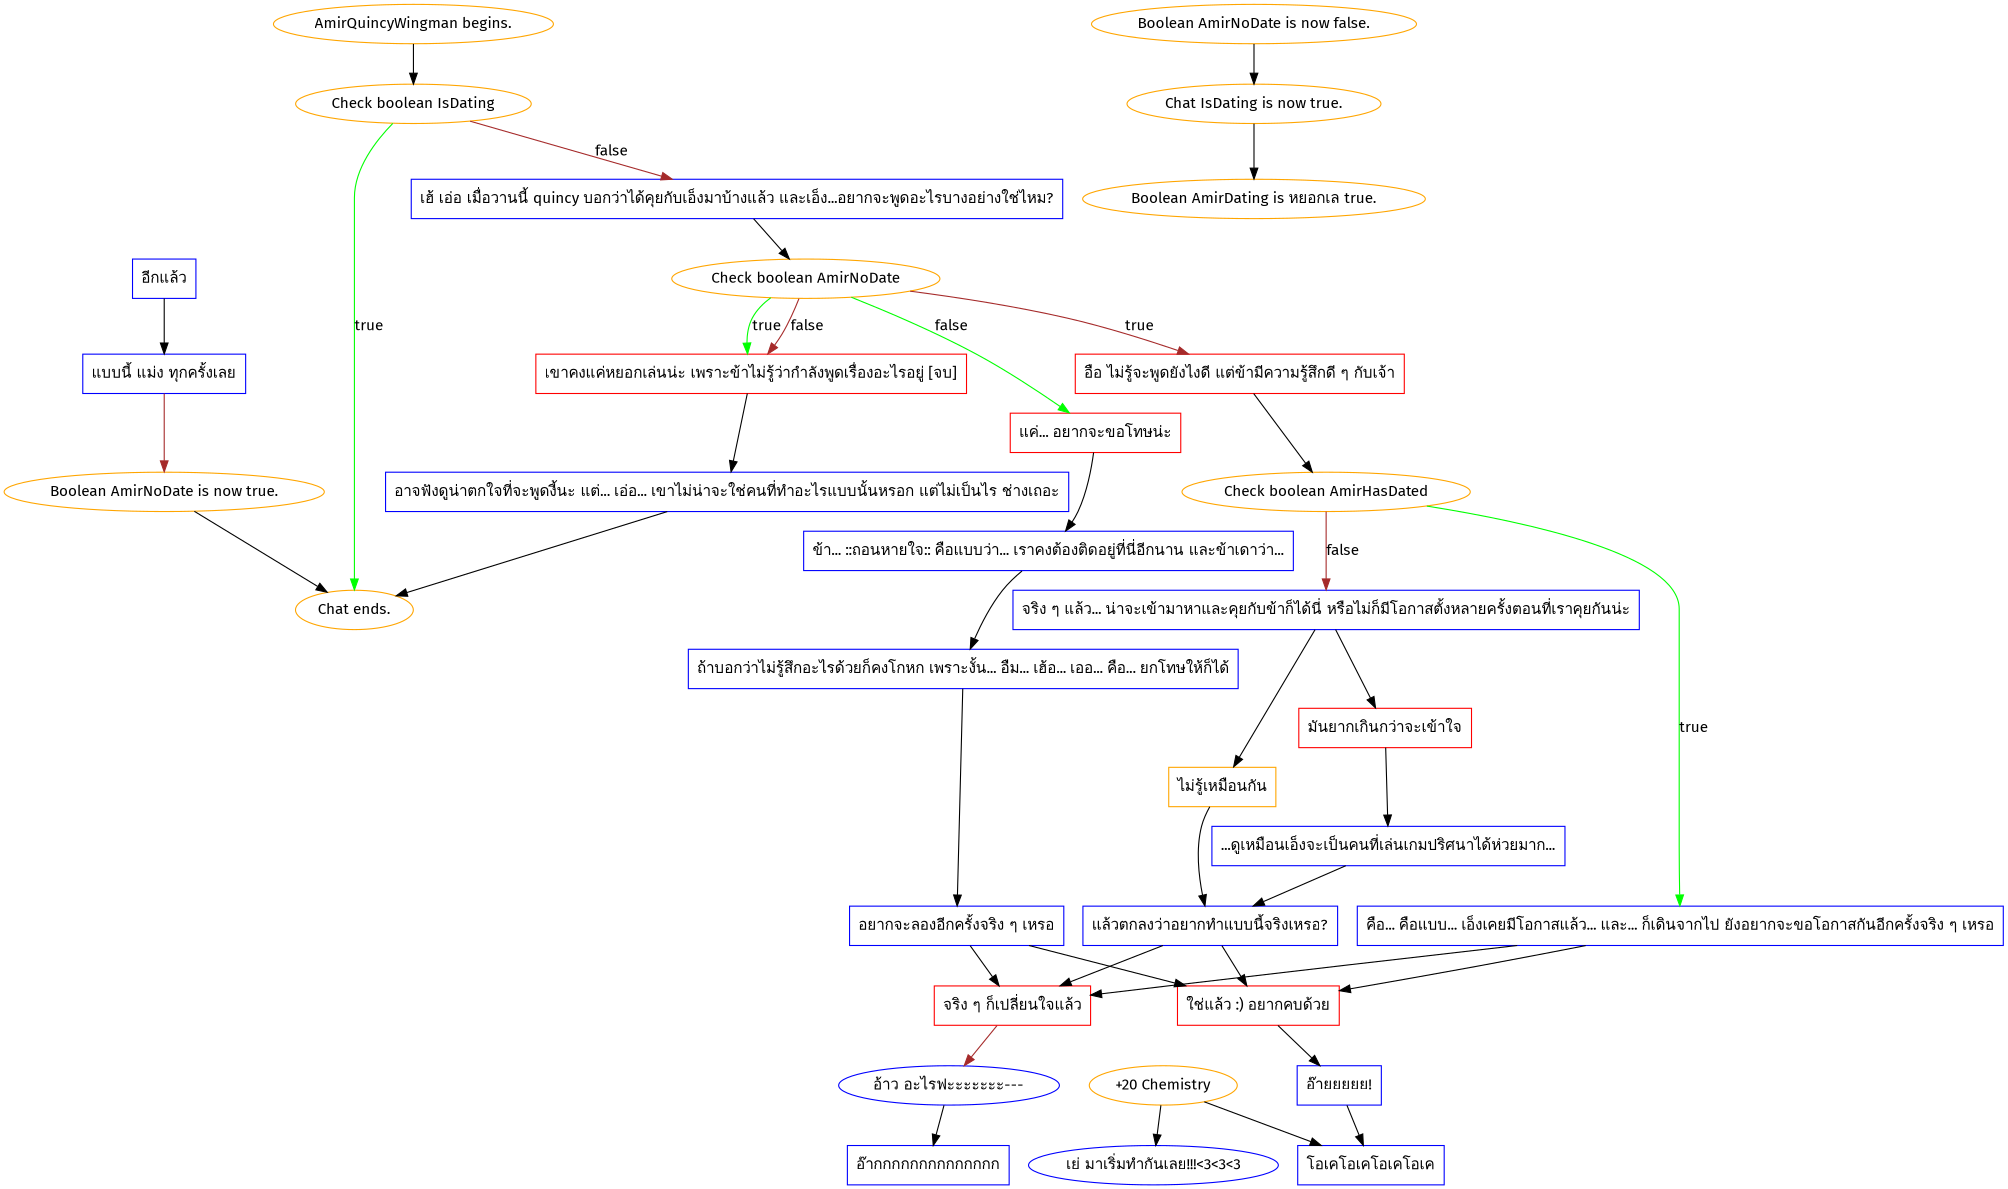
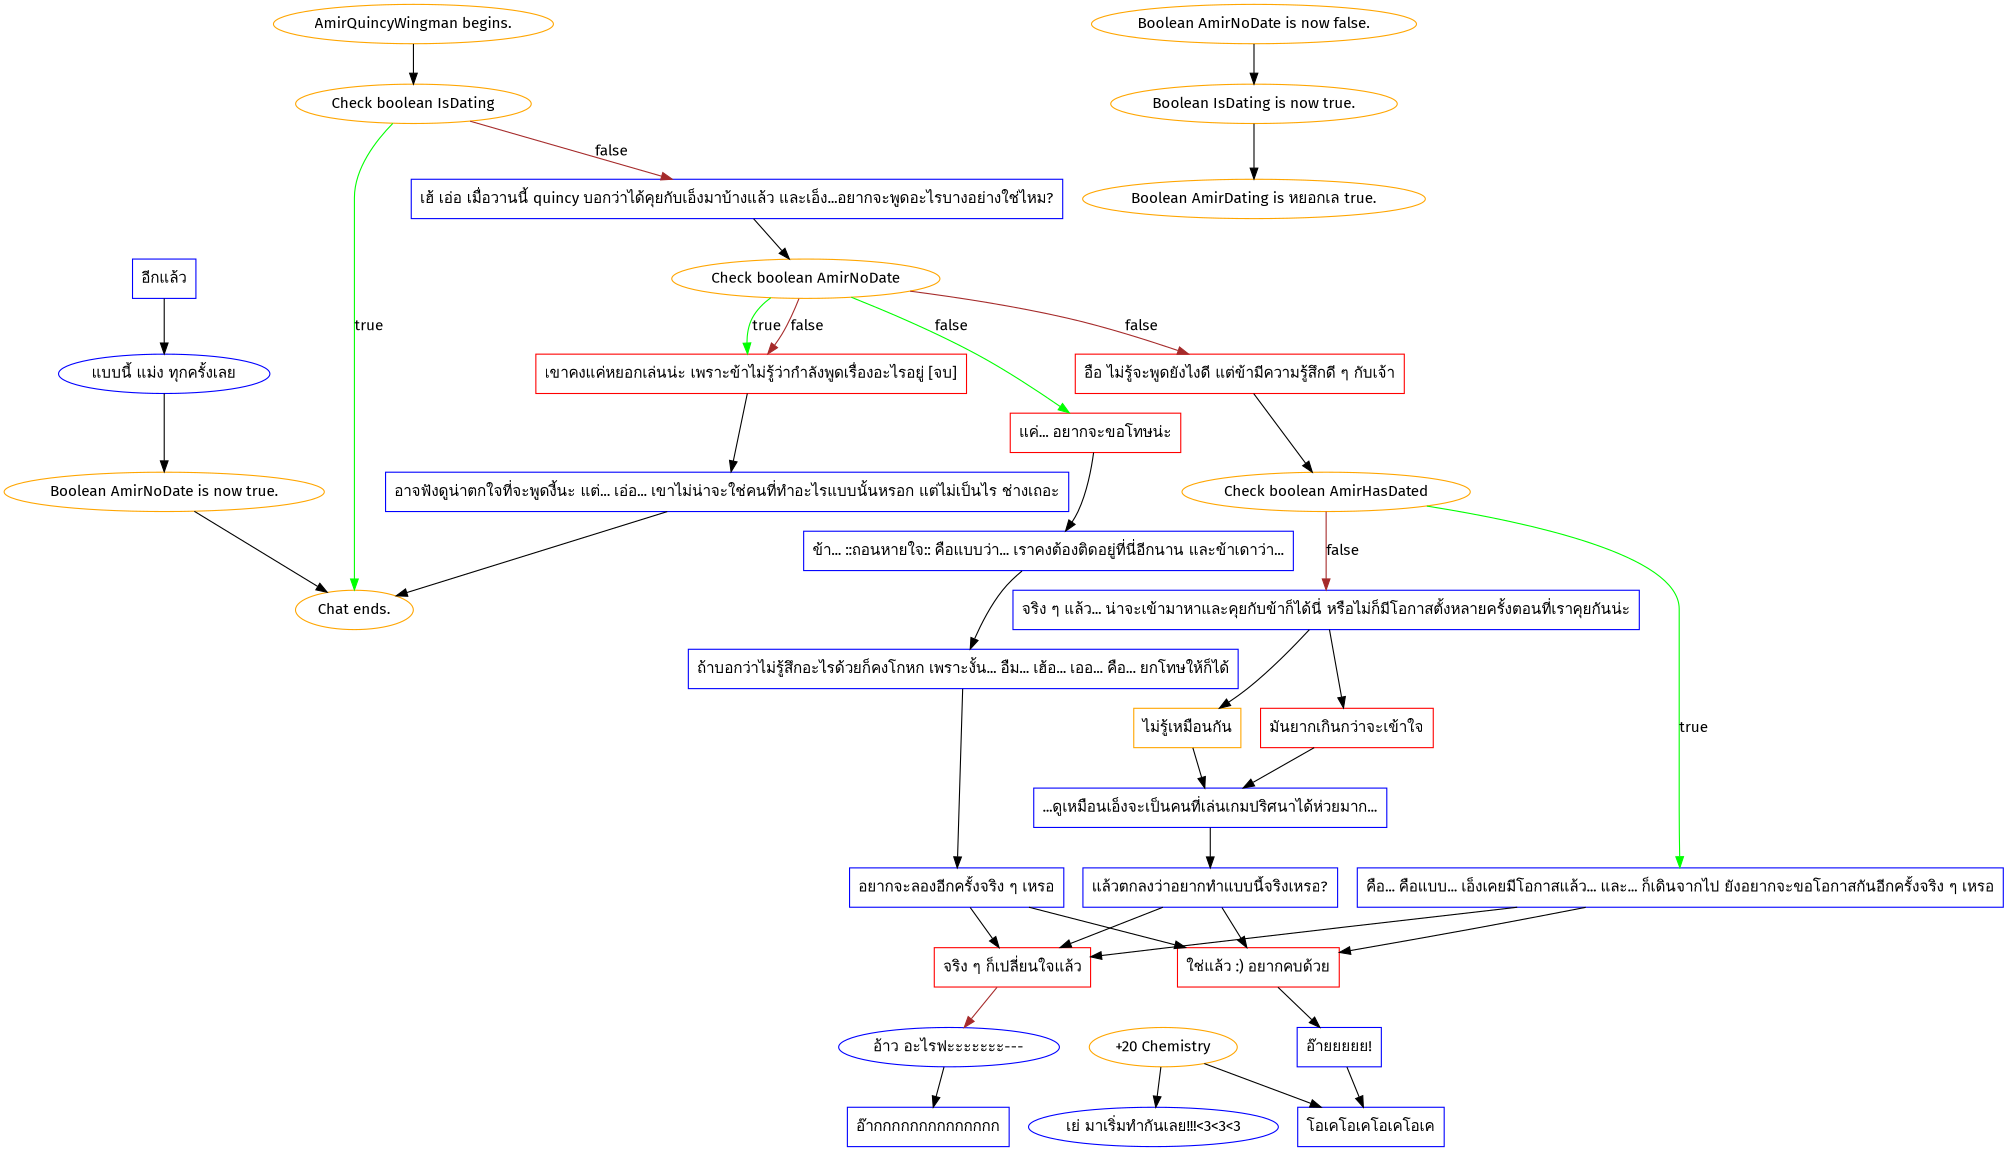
node "Chat IsDating is now true.": label "Chat IsDating is now true." -> "Boolean IsDating is now true."
edge "Check boolean AmirNoDate" -> "อือ ไม่รู้จะพูดยังไงดี แต่ข้ามีความรู้สึกดี ๆ กับเจ้า": label "true" -> "false"
node "แบบนี้ แม่ง ทุกครั้งเลย": shape box -> ellipse
edge "แบบนี้ แม่ง ทุกครั้งเลย" -> "Boolean AmirNoDate is now true.": color brown -> black
edge "ไม่รู้เหมือนกัน" -> "แล้วตกลงว่าอยากทำแบบนี้จริงเหรอ?": now "ไม่รู้เหมือนกัน" -> "...ดูเหมือนเอ็งจะเป็นคนที่เล่นเกมปริศนาได้ห่วยมาก..."
